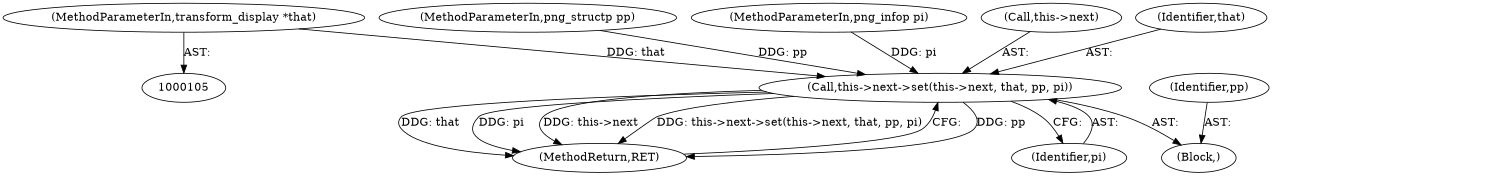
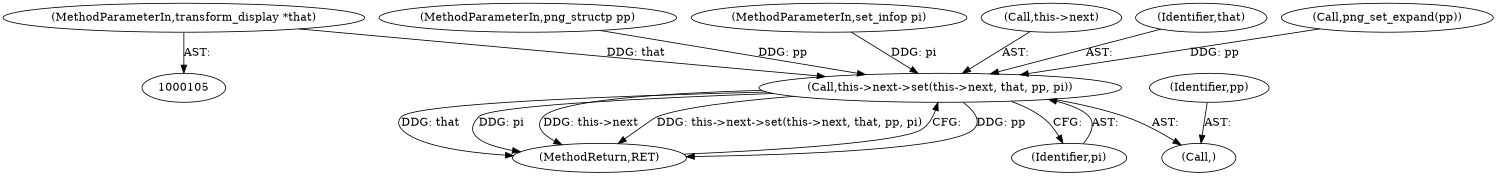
node "(MethodParameterIn,png_infop pi)": label "(MethodParameterIn,png_infop pi)" -> "(MethodParameterIn,set_infop pi)"
node "(Call,png_set_expand(pp))": added
node "(Block,)": label "(Block,)" -> "(Call,)"
